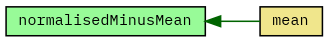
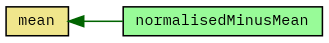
edge "mean" -> "normalisedMinusMean": reversed
